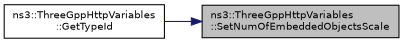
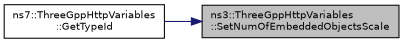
node "ns3::ThreeGppHttpVariables ::GetTypeId": label "ns3::ThreeGppHttpVariables ::GetTypeId" -> "ns7::ThreeGppHttpVariables ::GetTypeId"
